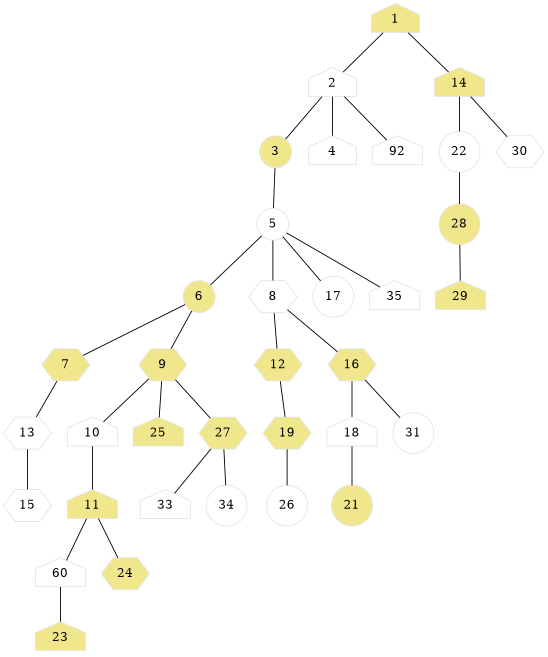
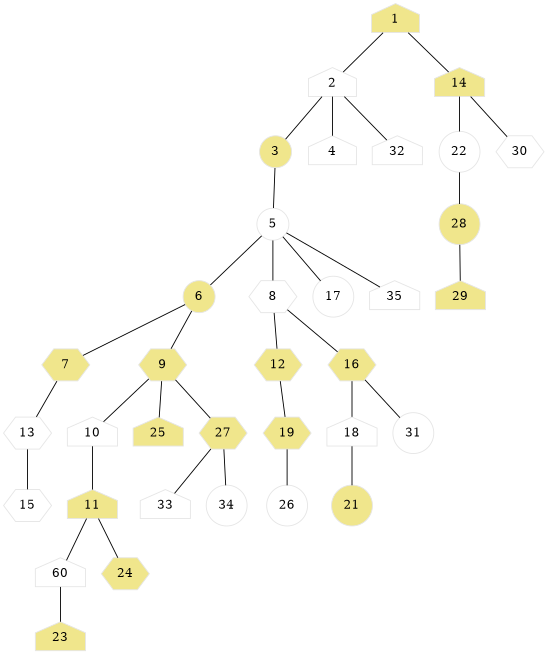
node "92": label "92" -> "32"
